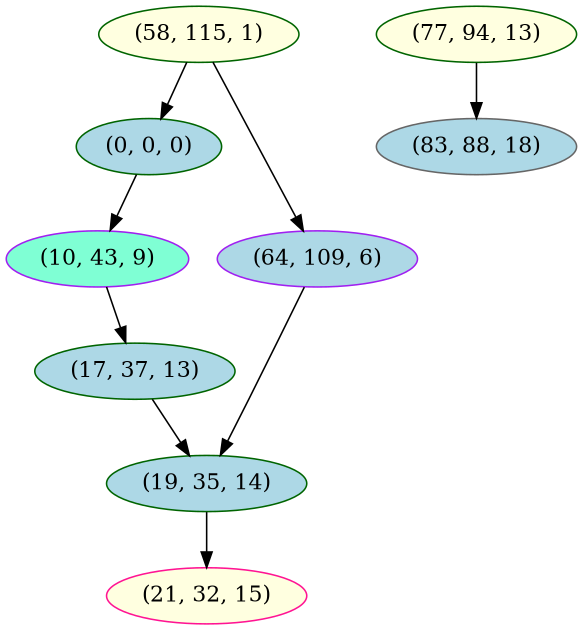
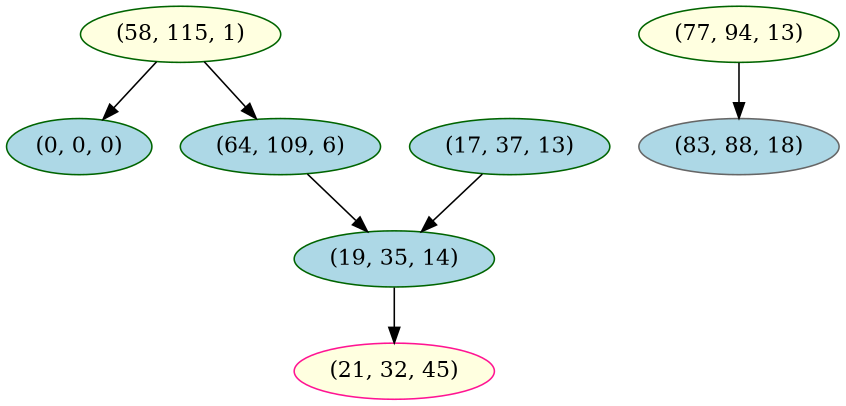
node "(10, 43, 9)": removed
node "(64, 109, 6)": color purple -> darkgreen
node "(21, 32, 15)": label "(21, 32, 15)" -> "(21, 32, 45)"
